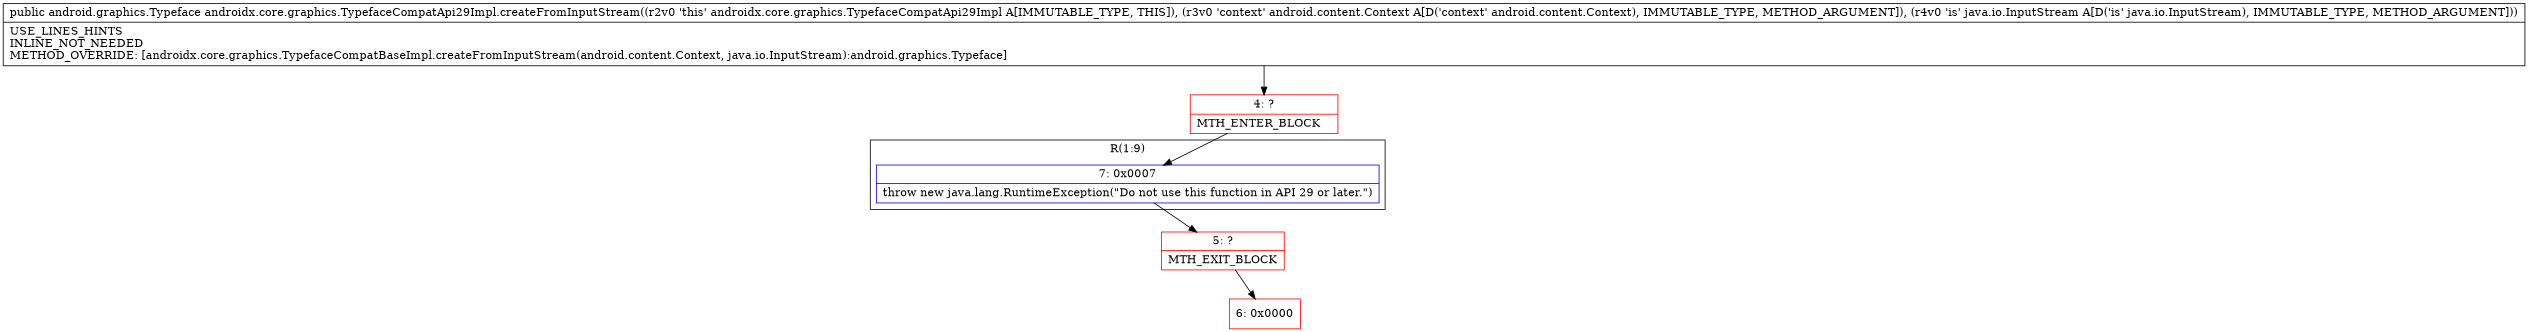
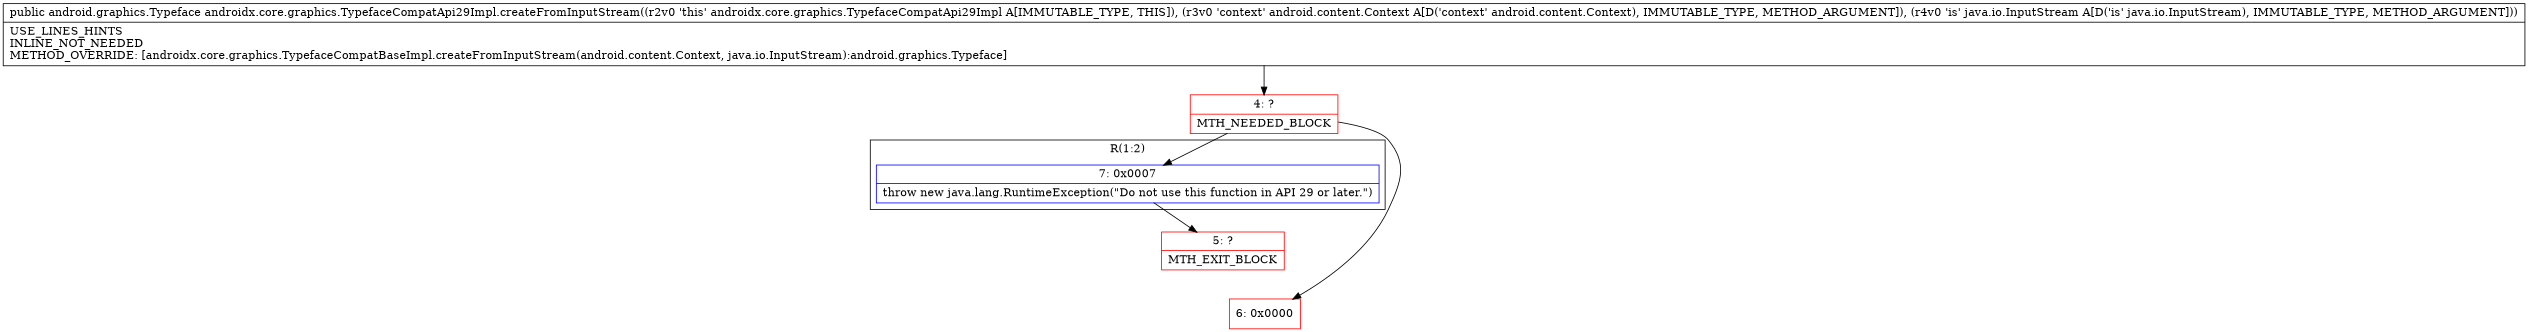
node "4: ?": text "MTH_ENTER_BLOCK" -> "MTH_NEEDED_BLOCK"
cluster "R(1:9)": label "R(1:9)" -> "R(1:2)"
edge "5: ?" -> "6: 0x0000": now "4: ?" -> "6: 0x0000"
